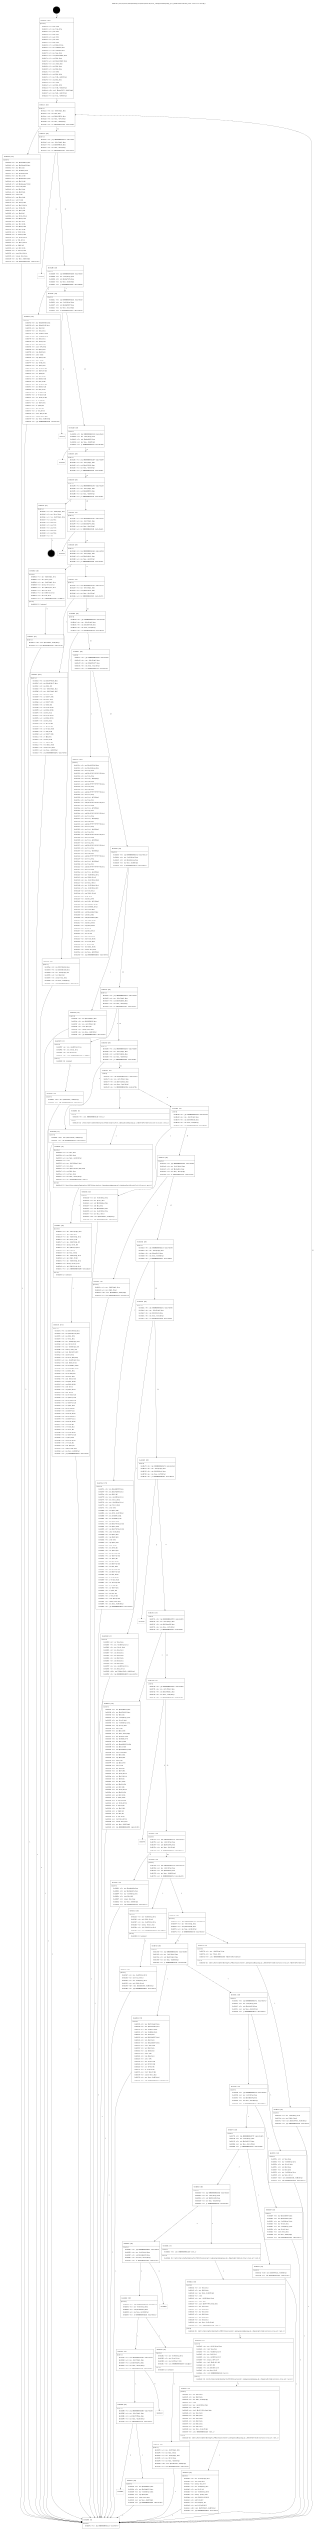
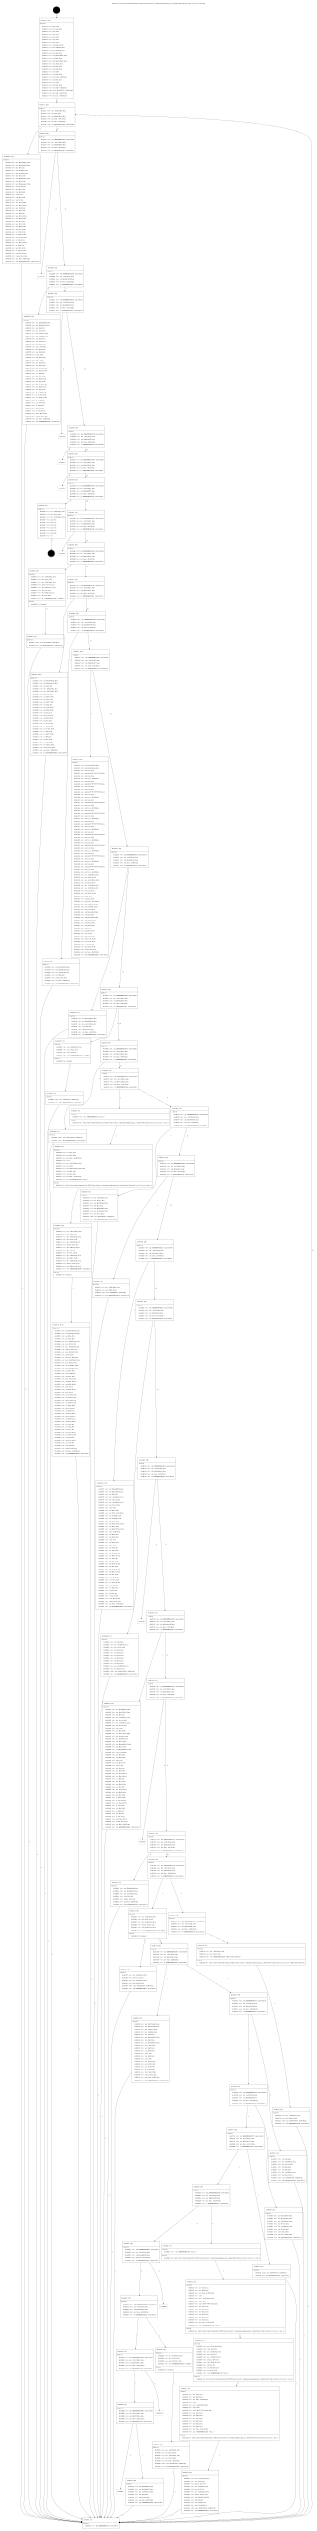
node "0x402a5a": added
edge "0x401f84 [28]" -> "0x401fa0 [28]": now "0x4022cd [26]" -> "0x401fa0 [28]"
